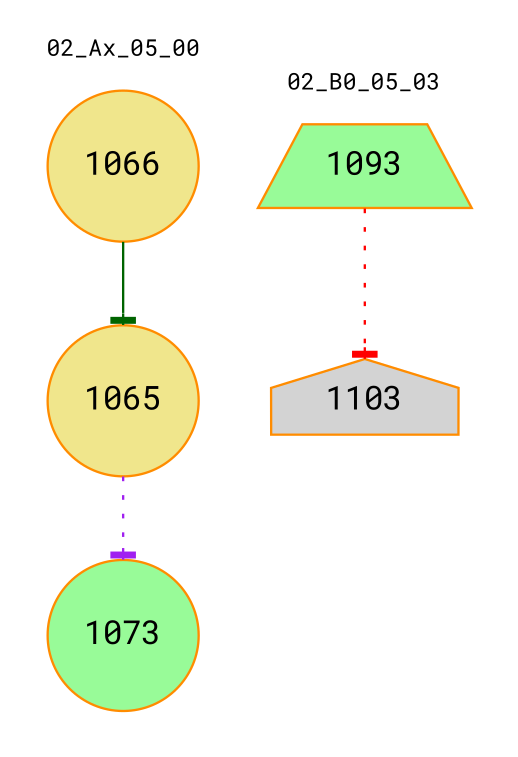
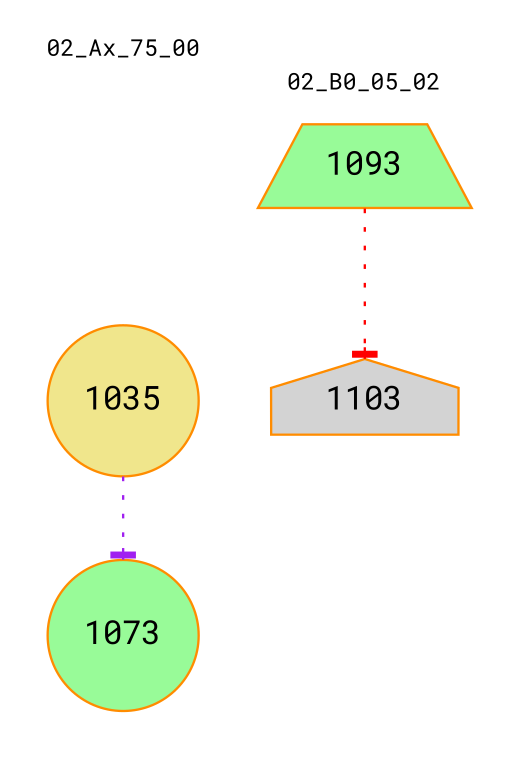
cluster "02_Ax_05_00": label "02_Ax_05_00" -> "02_Ax_75_00"
cluster "02_B0_05_03": label "02_B0_05_03" -> "02_B0_05_02"
node "1066": removed
node "1065": label "1065" -> "1035"
